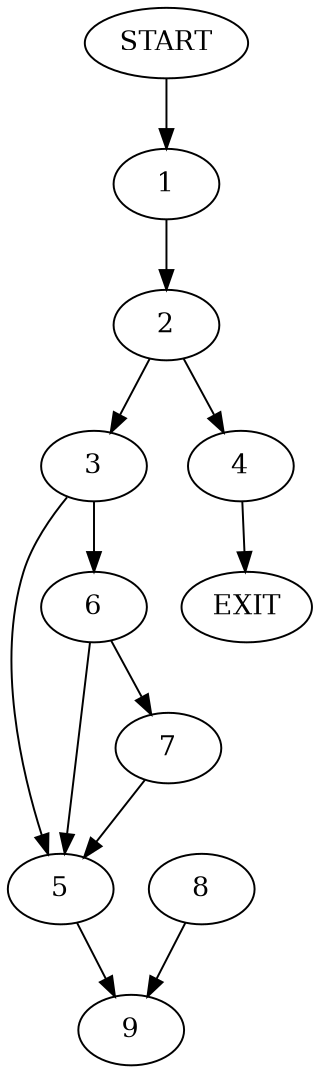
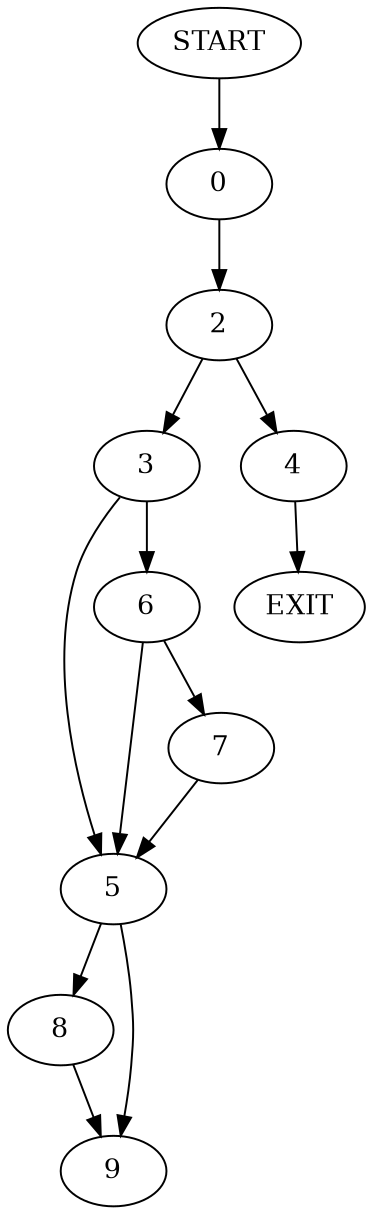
node "1": label "1" -> "0"
edge "5" -> "8": added
